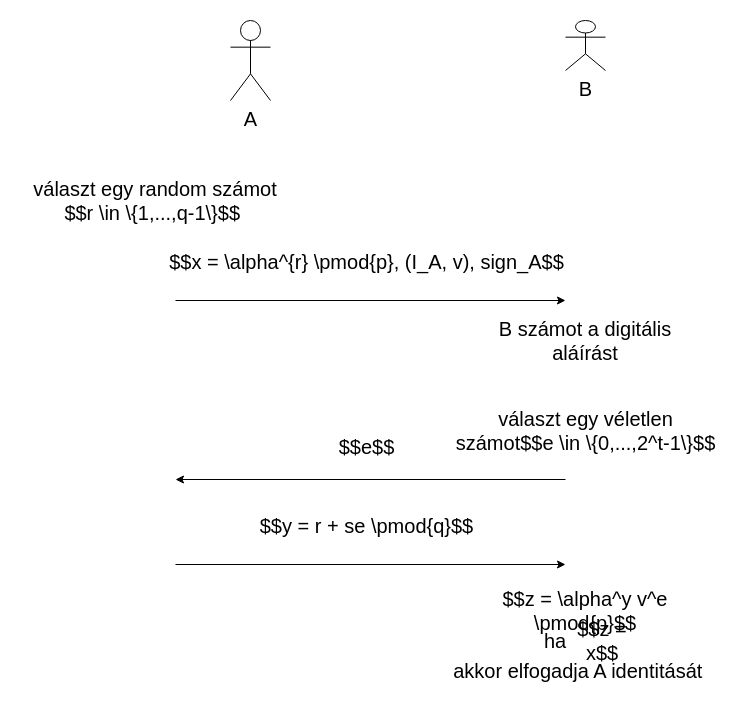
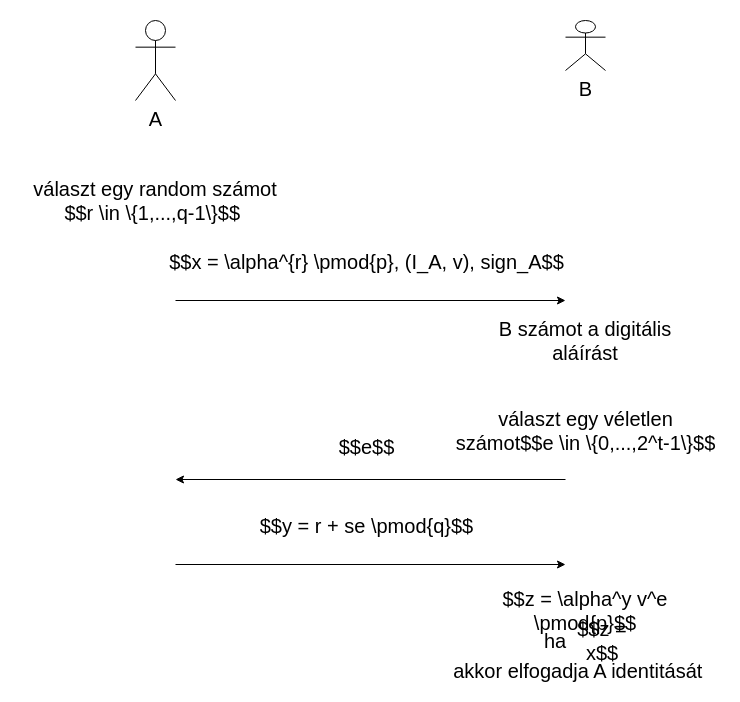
node "A": moved (251, 61) -> (156, 61)
